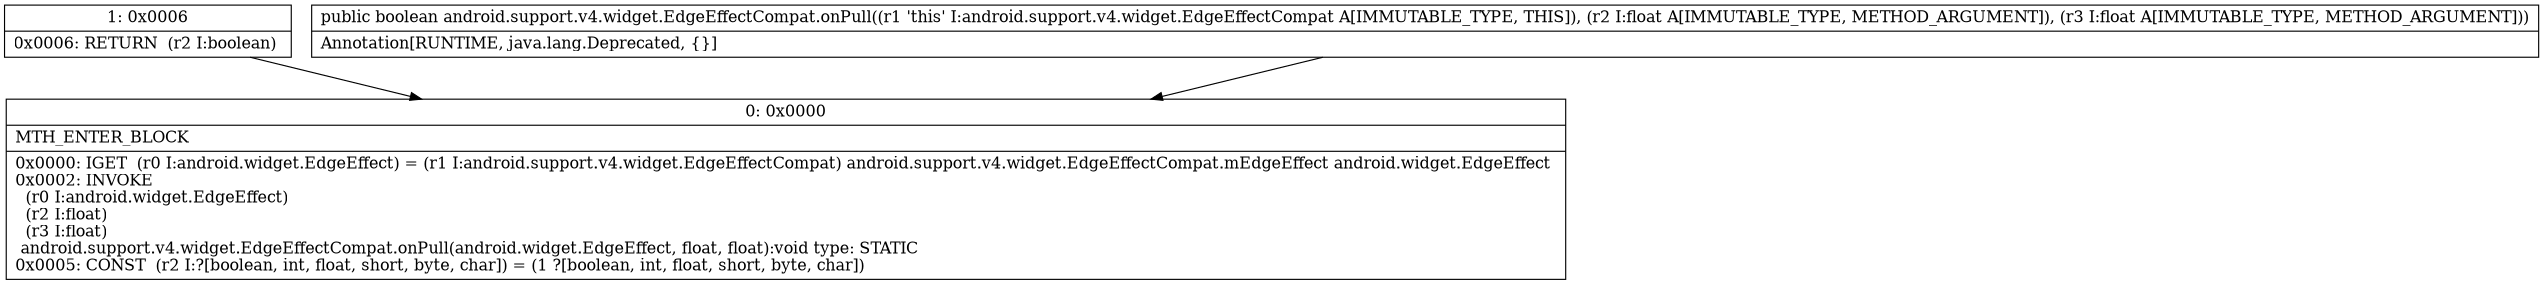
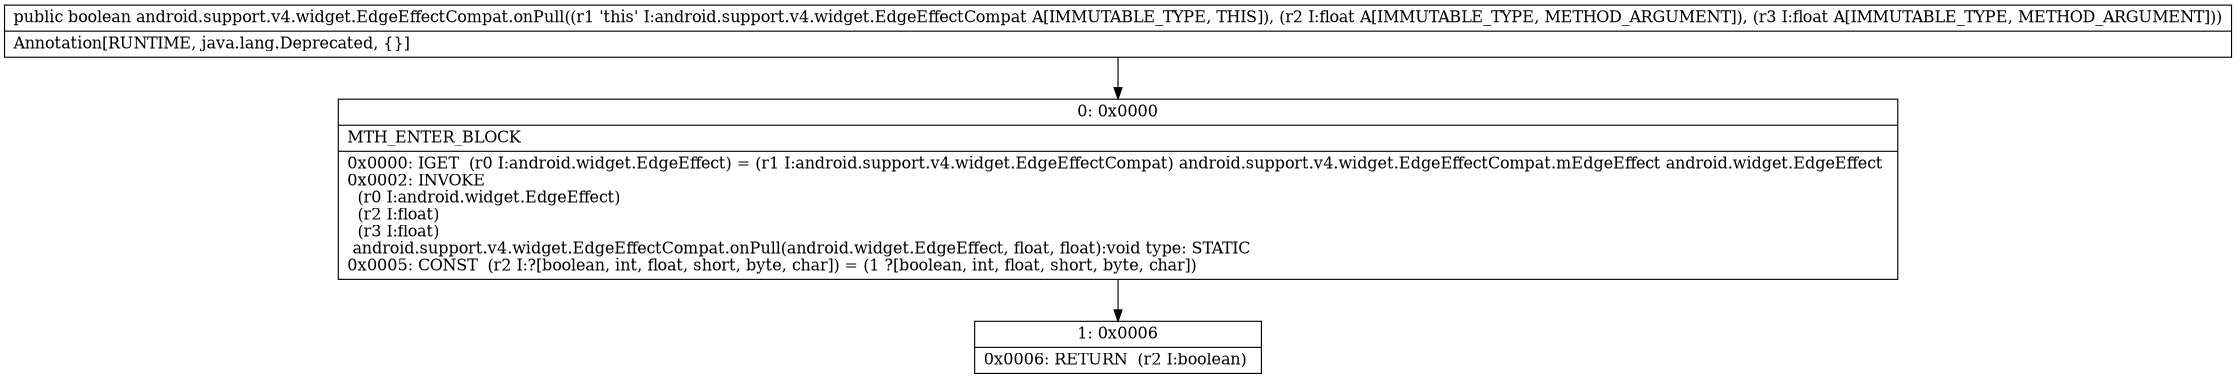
edge "1: 0x0006" -> "0: 0x0000": reversed
